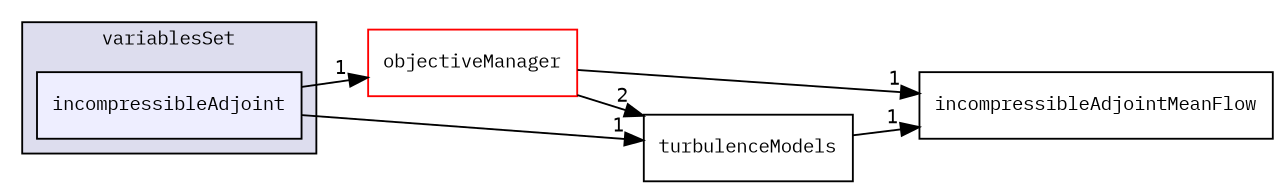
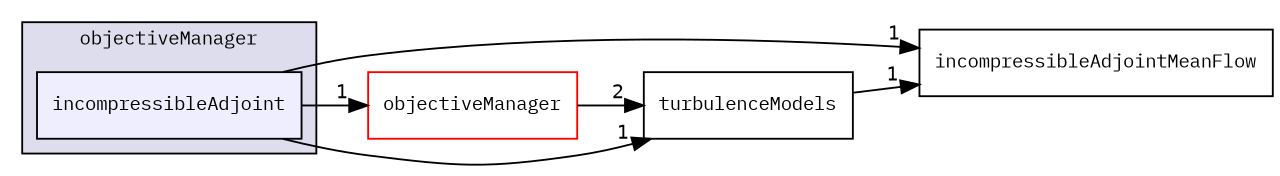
cluster "variablesSet": label "variablesSet" -> "objectiveManager"
edge "objectiveManager" -> "incompressibleAdjointMeanFlow": now "incompressibleAdjoint" -> "incompressibleAdjointMeanFlow"
